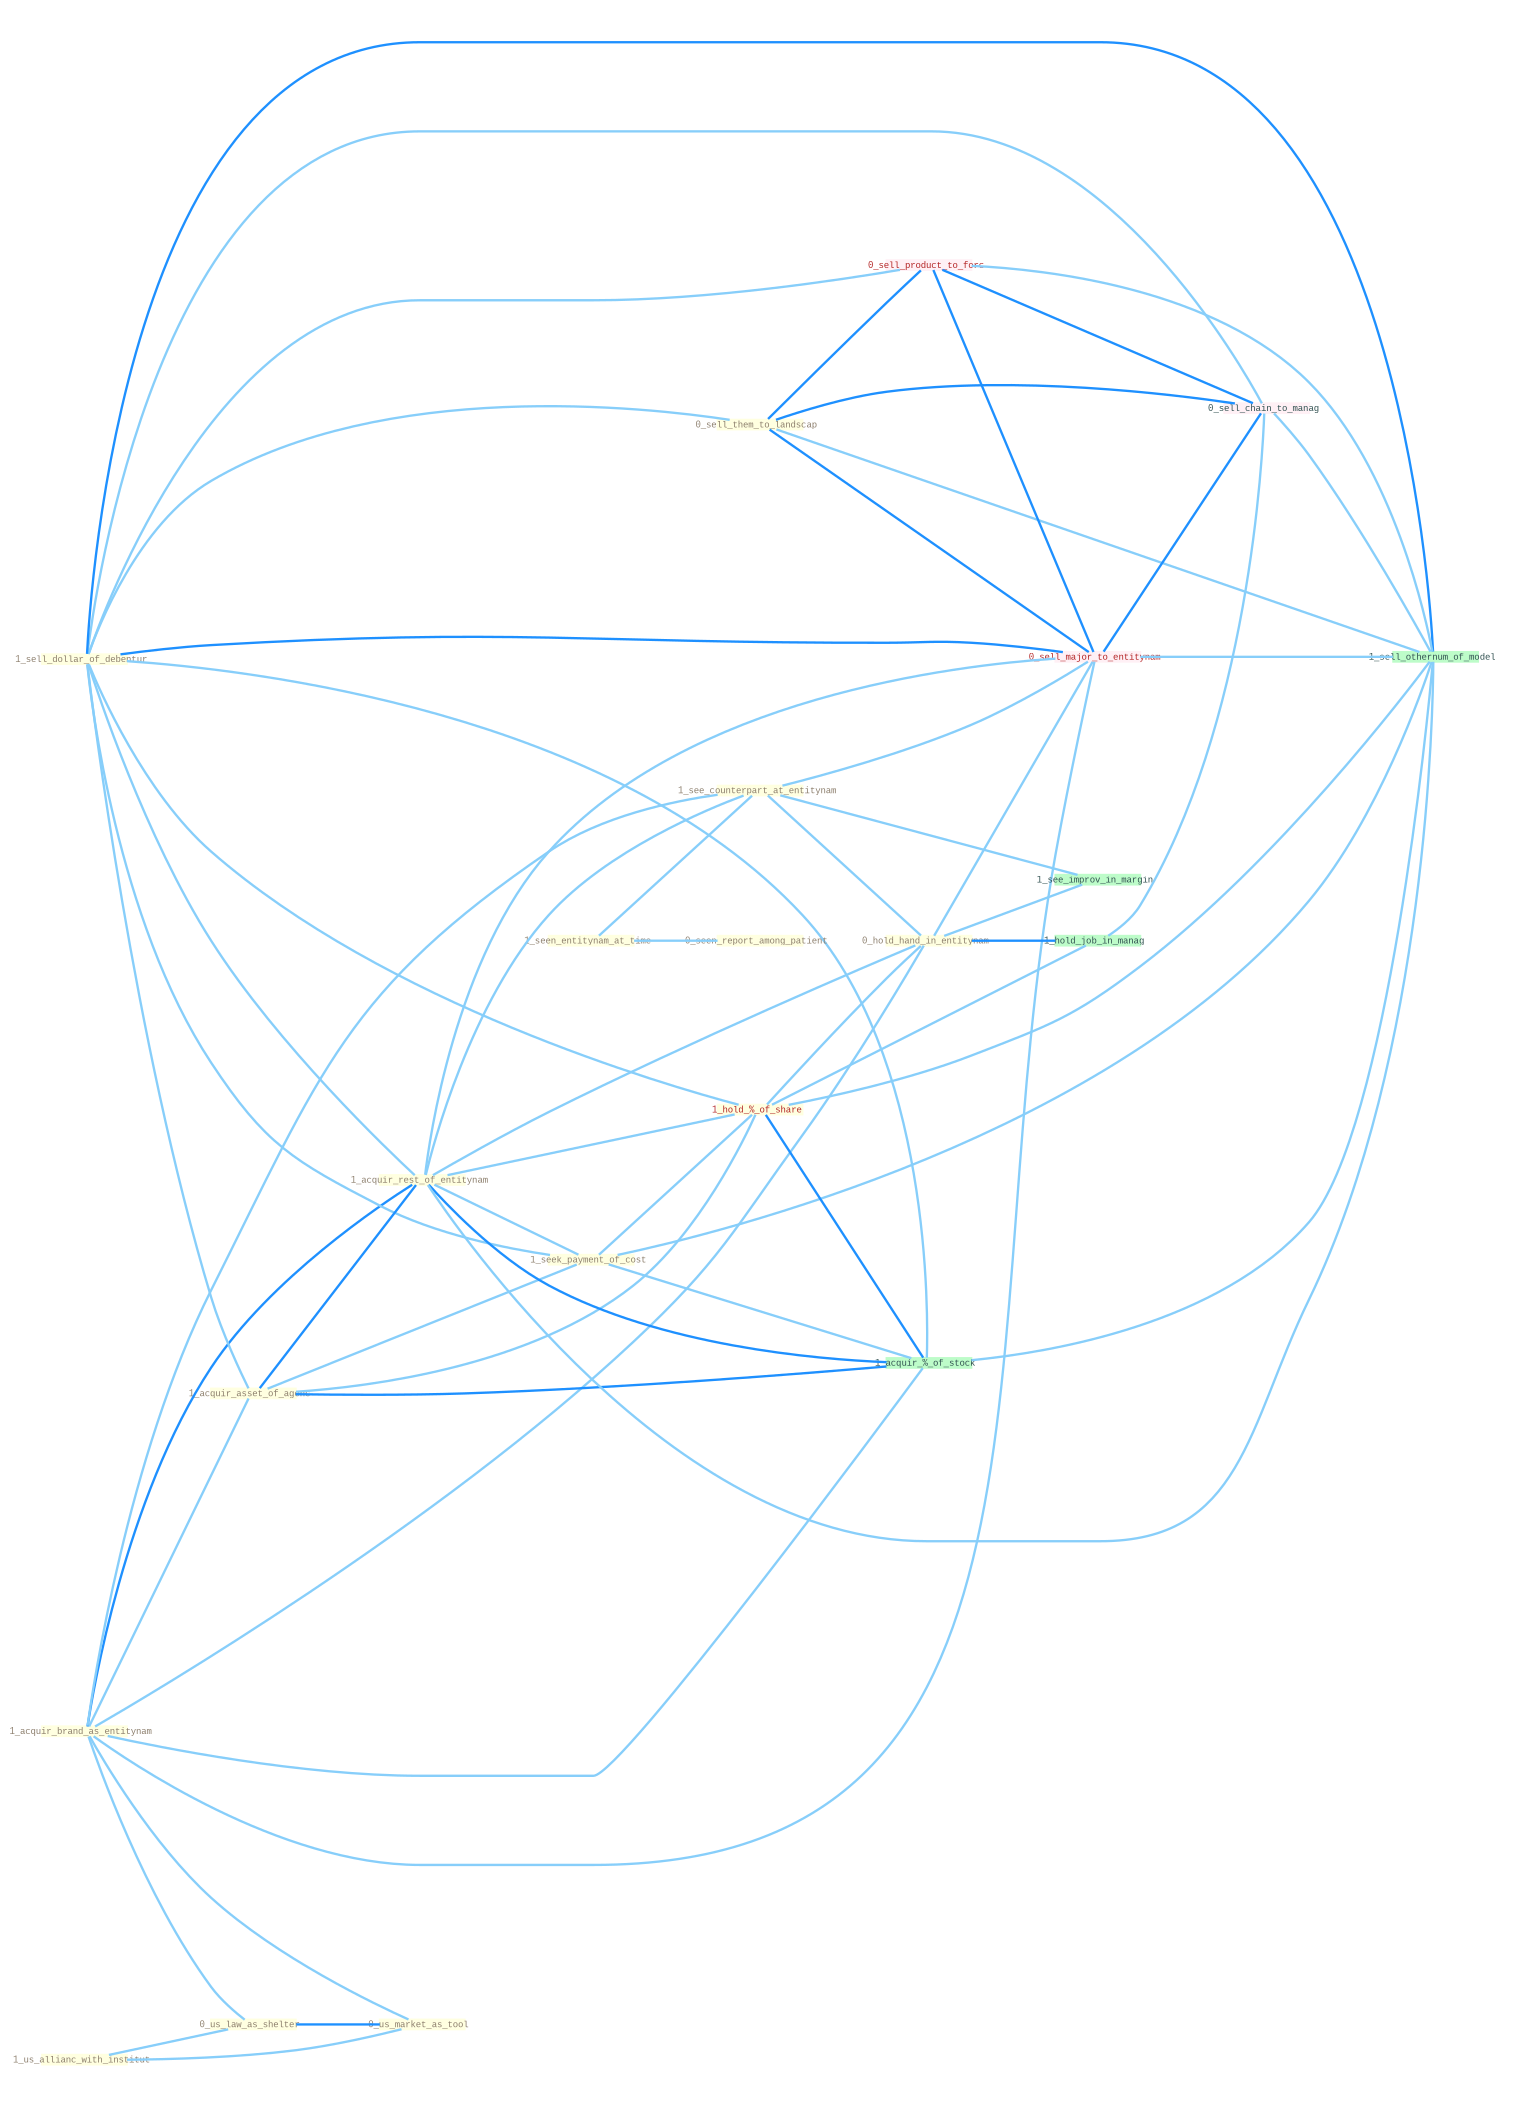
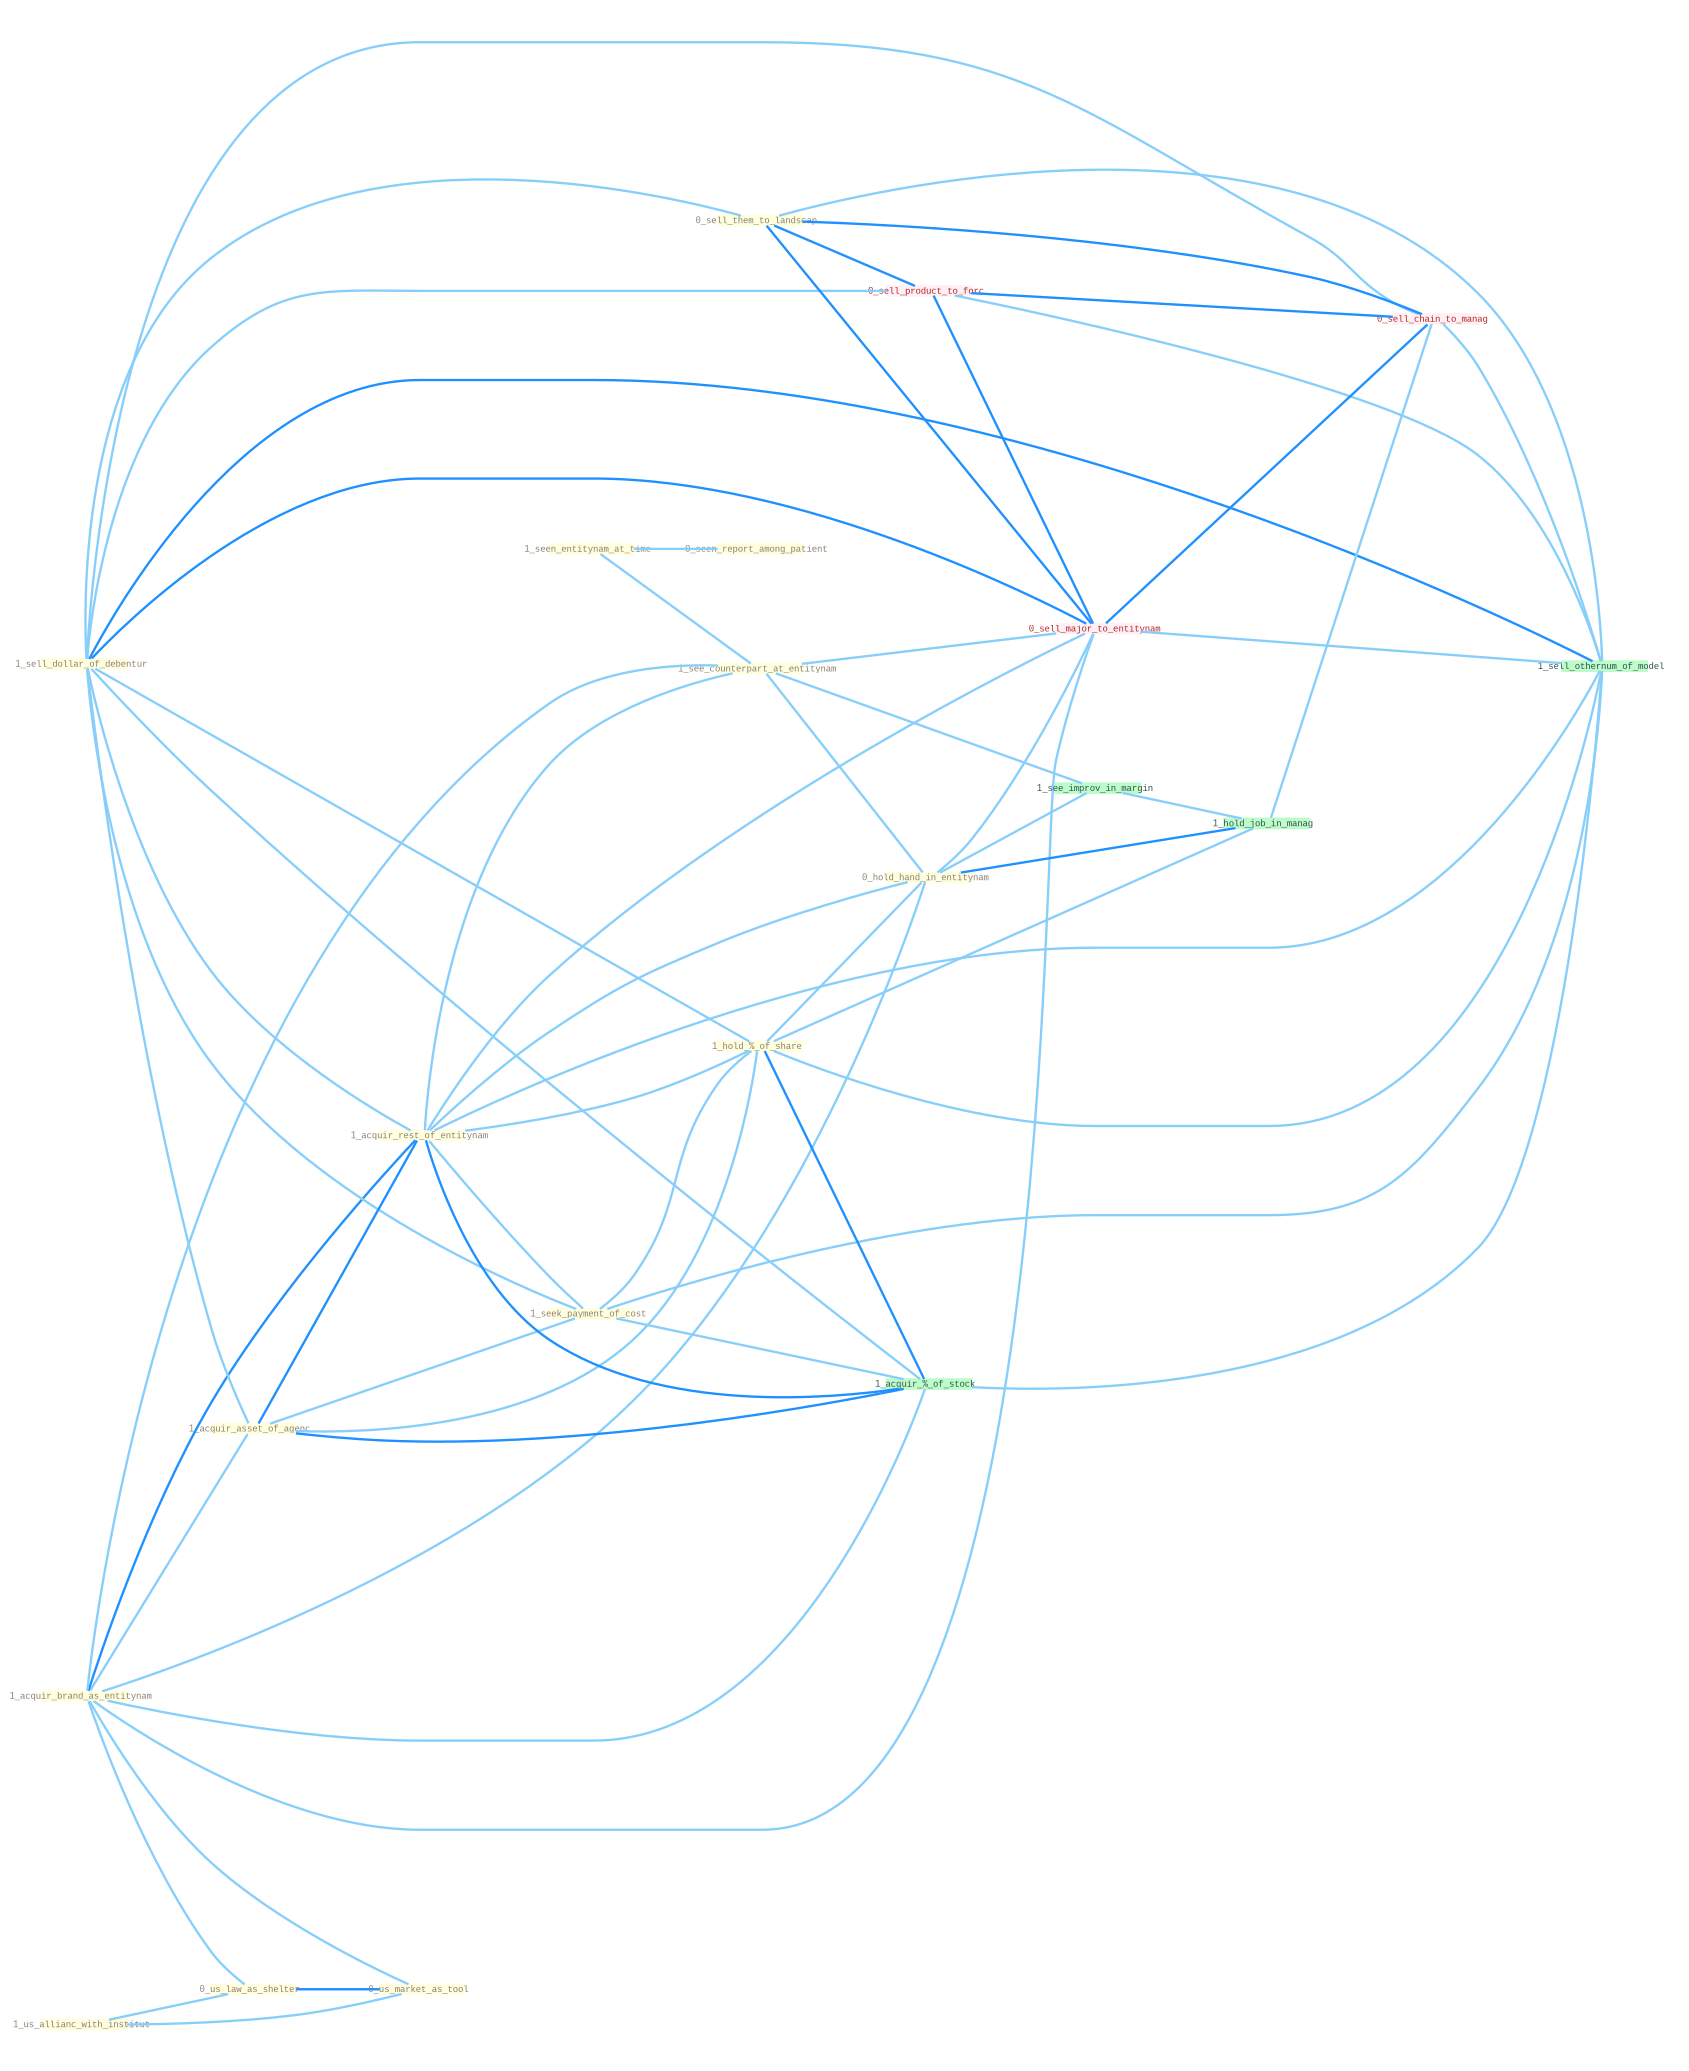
node "0_sell_chain_to_manag": fontcolor #2f4f4f -> #b22222
edge "1_see_improv_in_margin" -- "1_hold_job_in_manag": added
node "1_hold_%_of_share": fontcolor #b22222 -> #8b7d6b
